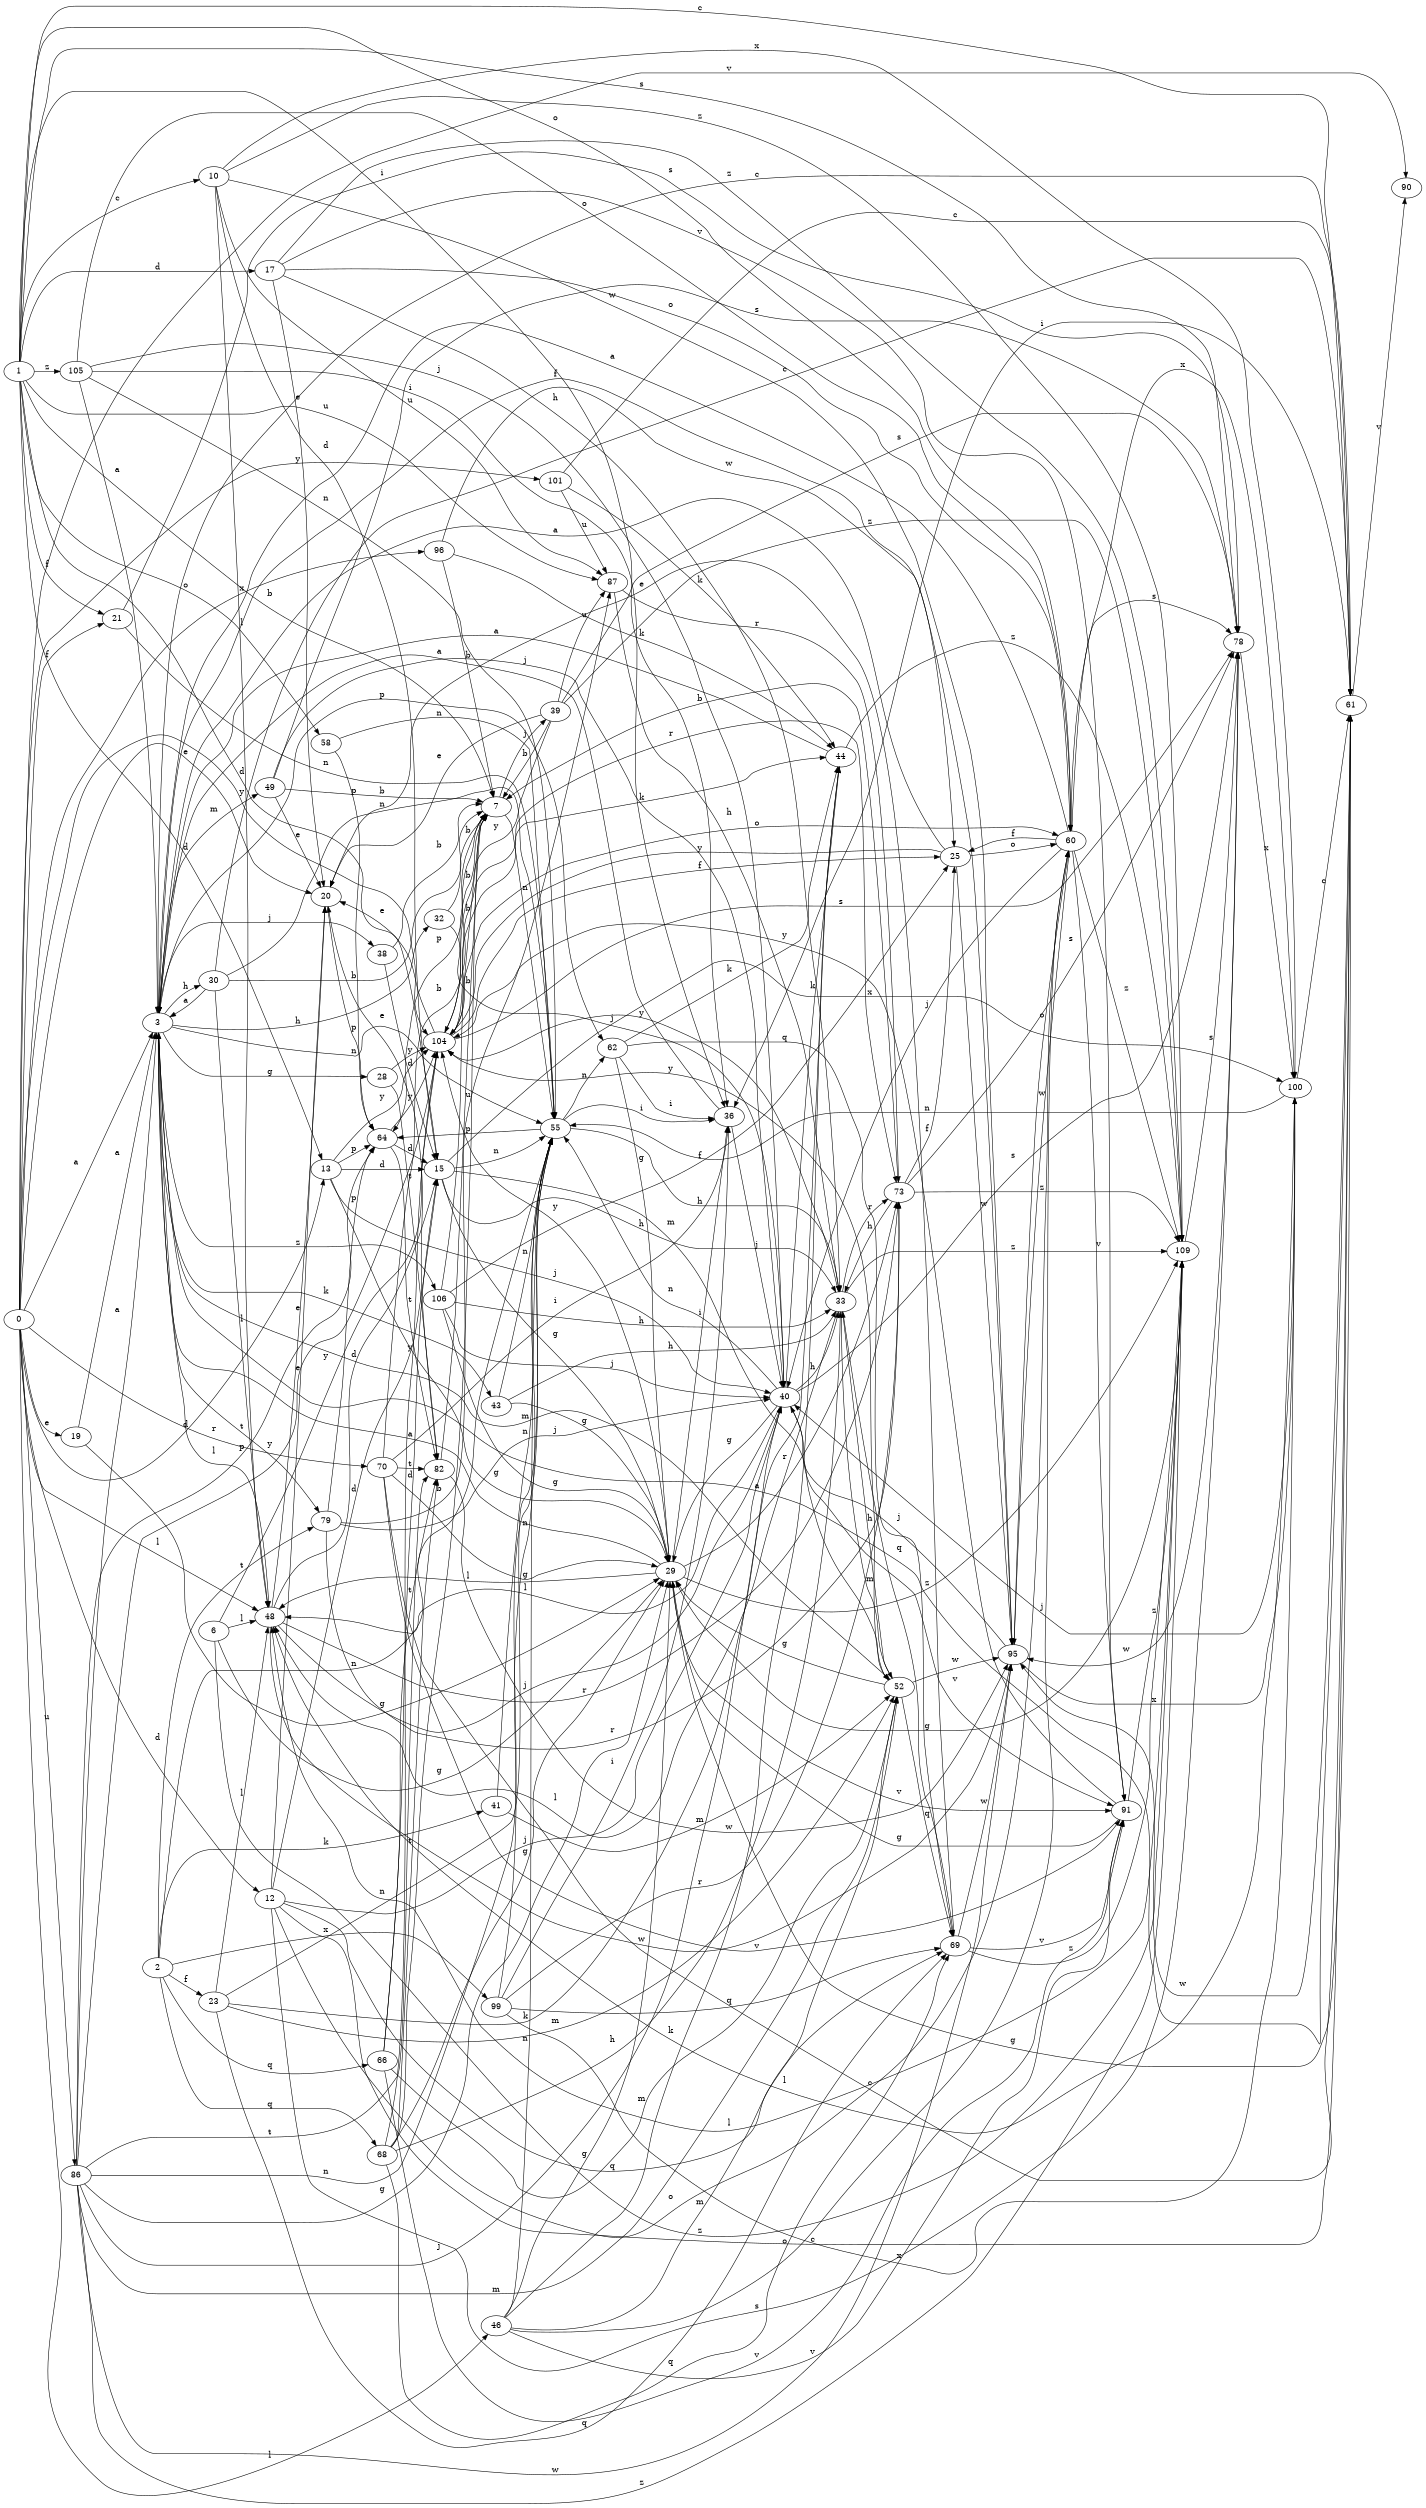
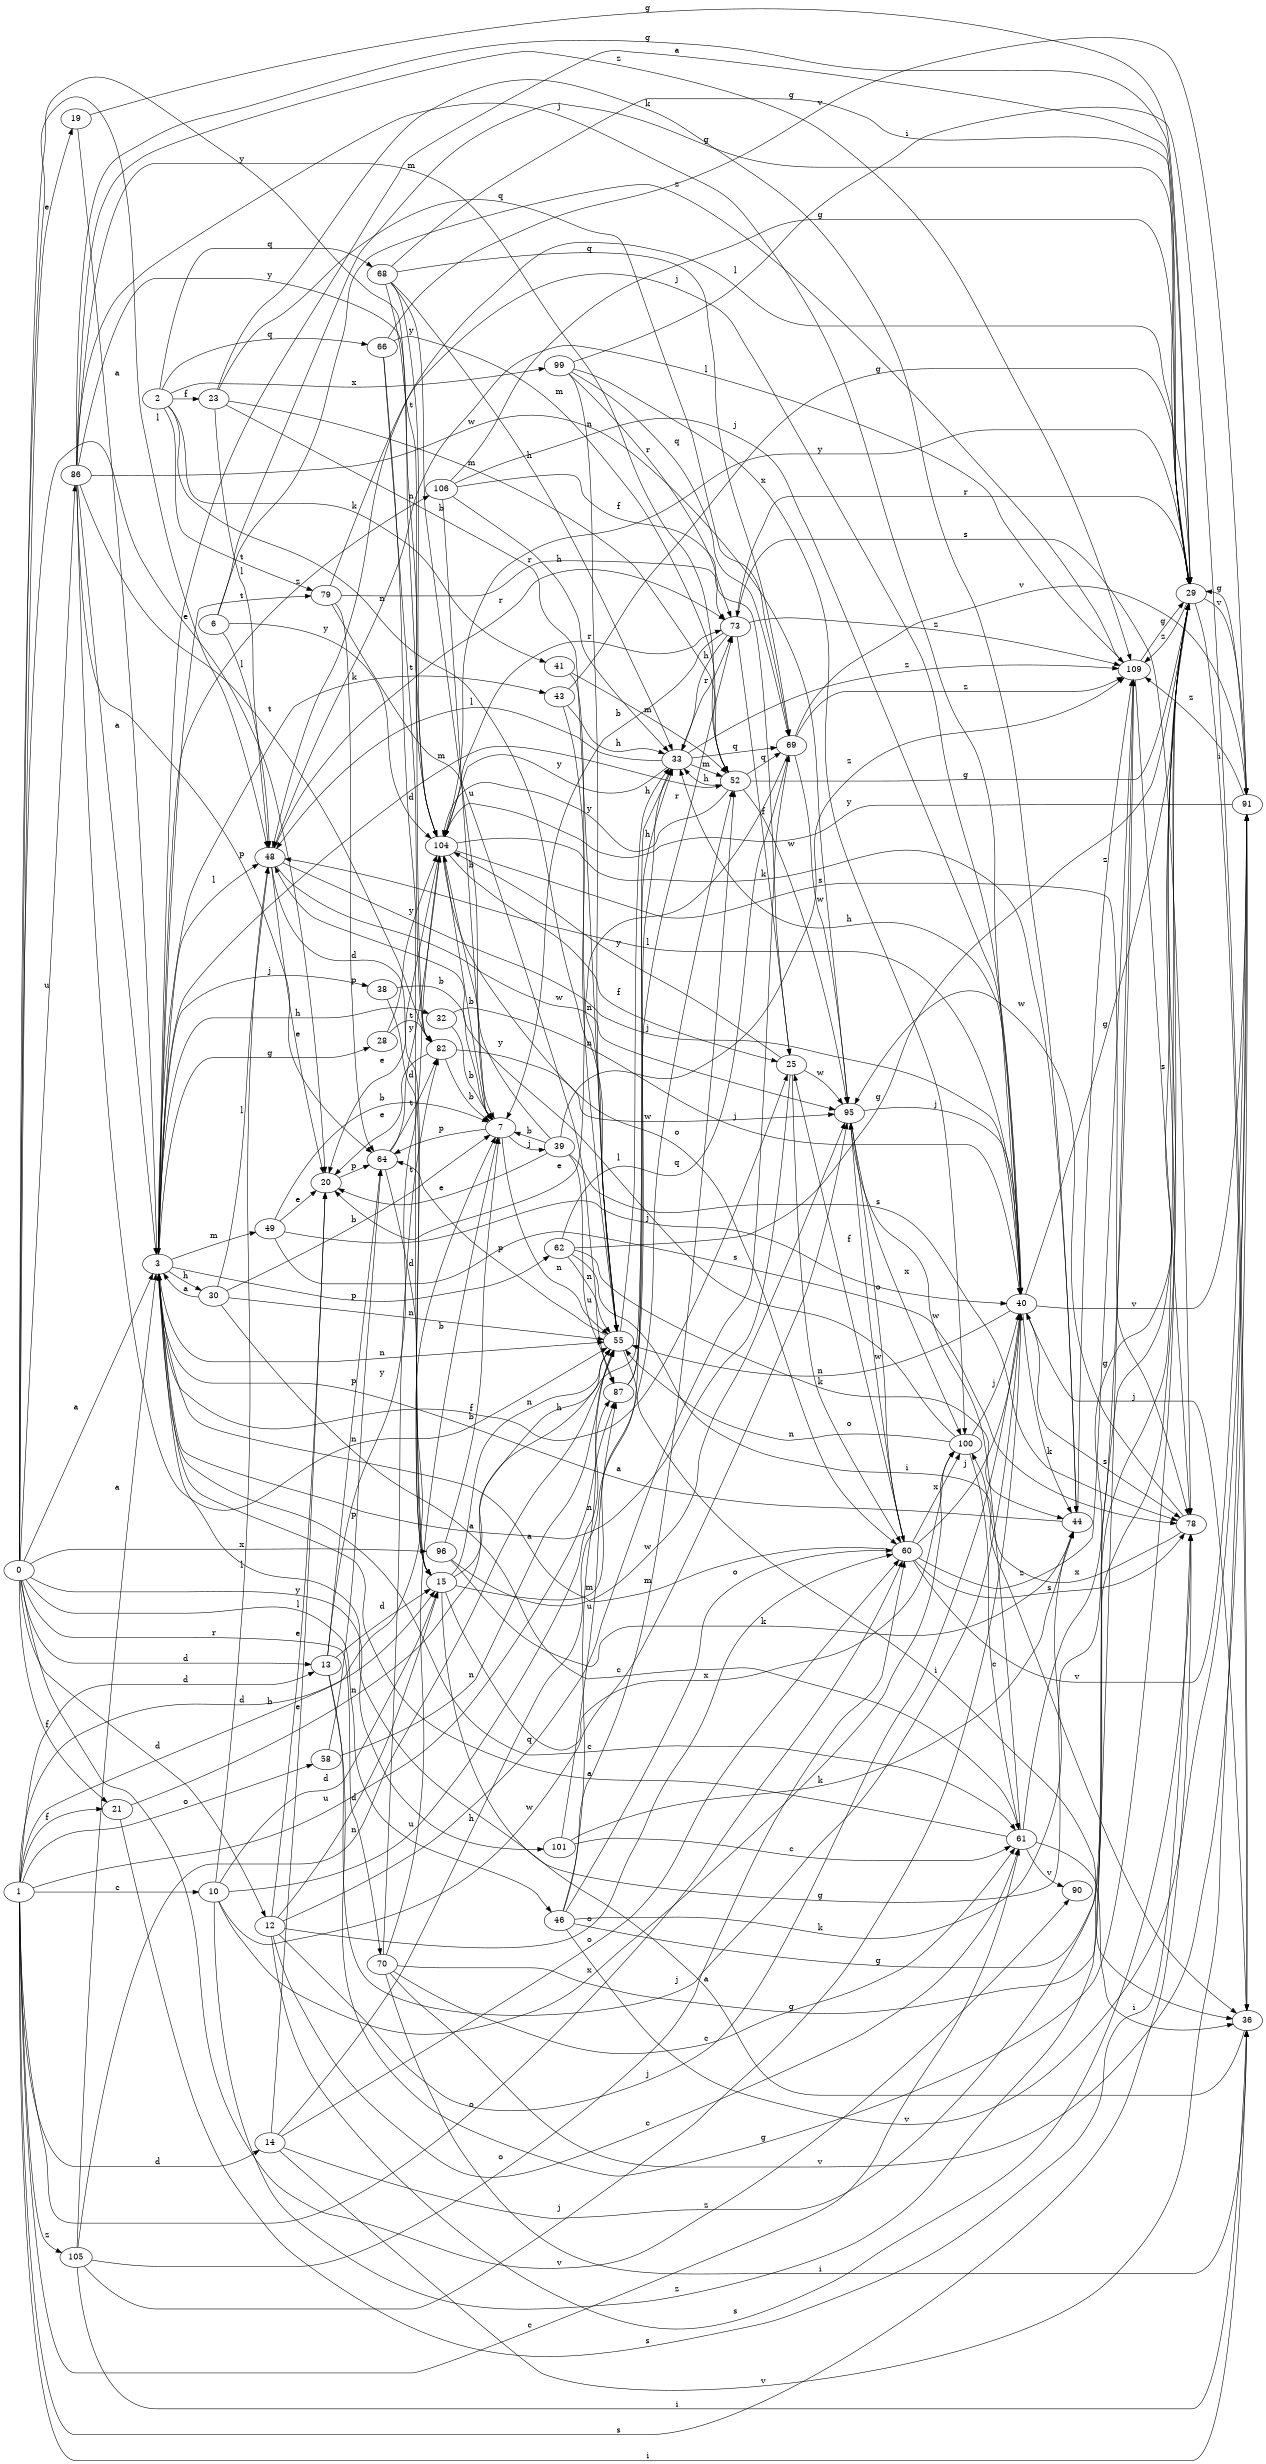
node "17": label "17" -> "14"
edge "55" -> "62": reversed
